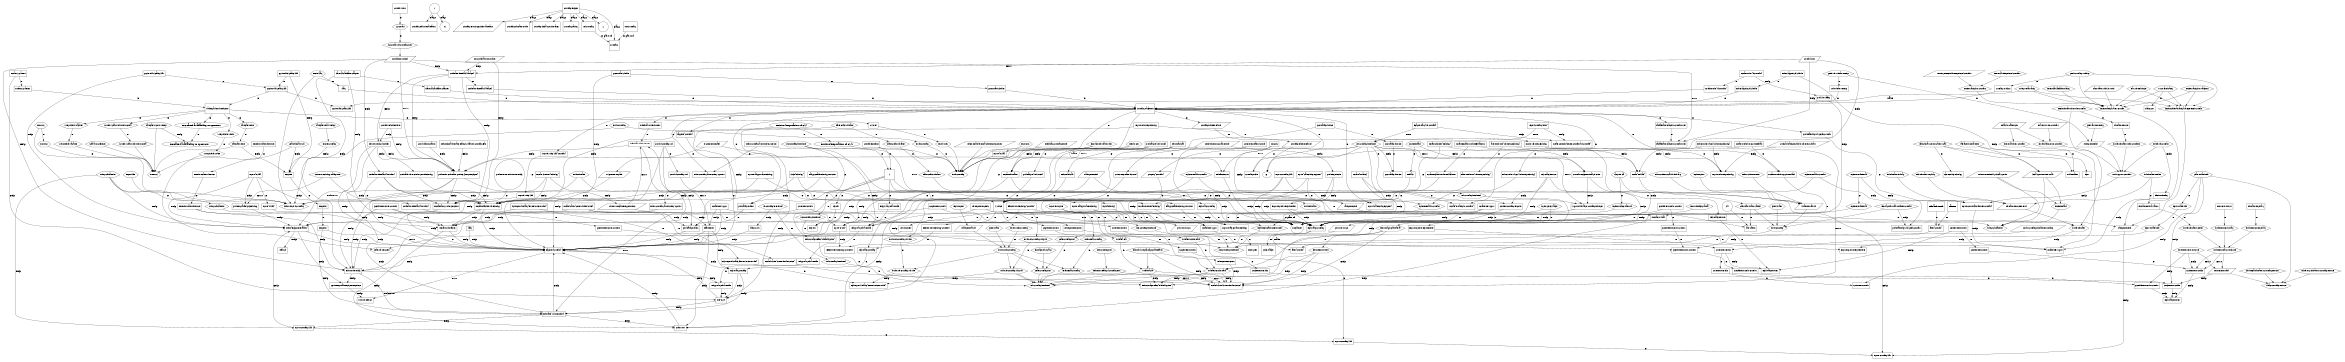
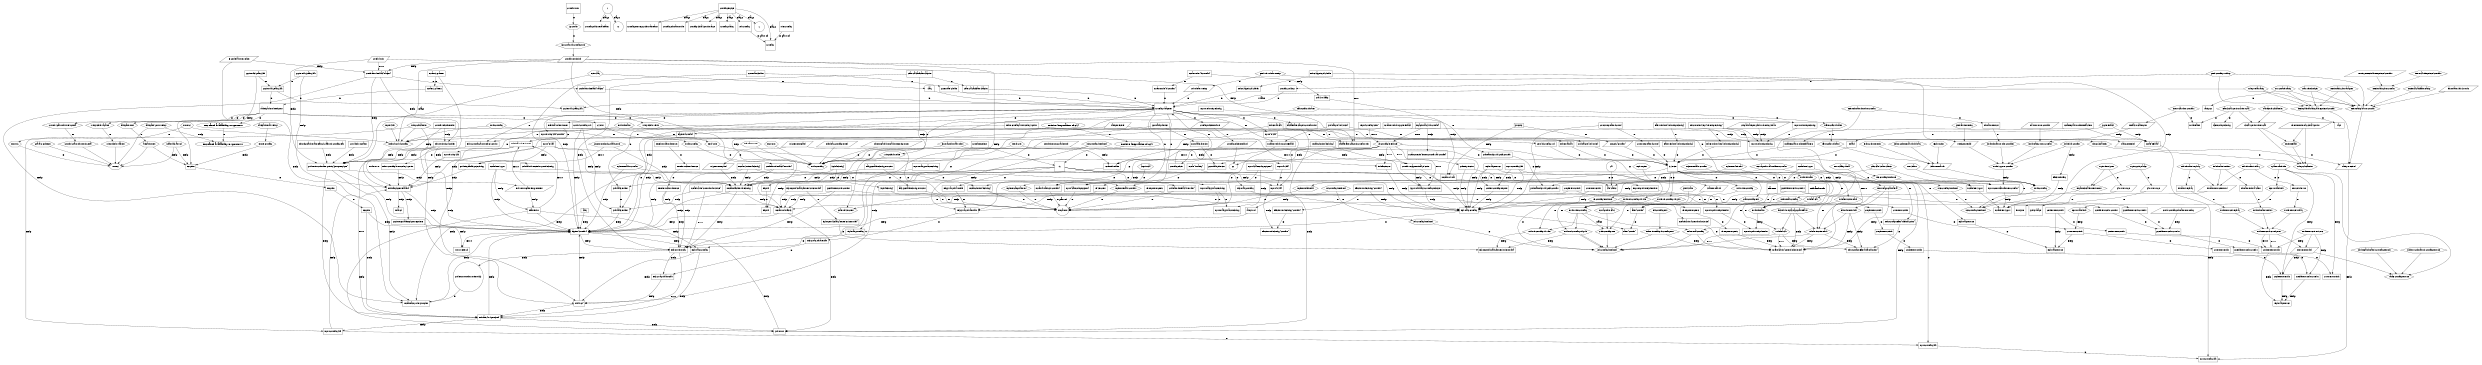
node "Counselling Resource Acquisition/Maintenance": shape parallelogram -> box
node "Web Moderator Meetings": shape box -> parallelogram
edge "Counsellors Be Unionized" -> "Avoid Tension/Confrontation/ Animosity [Amongst Employees]": label "Hurt" -> "Plays"
edge "Deepen [Counselling Session]" -> "Increase Connection [Between Counsellors and Counselled]": removed, label "Help"
edge "Feedback on Calls Be Given" -> "Listen to Calls of New Counsellors": reversed
node "Refer Parents to PHL": added
edge "Listen for Cues" -> "Find Effective Cues": label "Make" -> "Help"
edge "Find Information in E-Library" -> "Information in E-Library": added, label "D"
edge "Find Information in Library" -> "Resources in the Move": added, label "D"
edge "Categorize Call" -> "Collect Caller/Situation Statistics": removed
node "Remove Identifying Material": label "Remove Identifying Material" -> "Remove Staffing Material"
edge "Perform Duties Quickly" -> "Acquire Recognizable Employment Experience": now "Perform Duties Quickly" -> "Avoid Pressure to Perform Duties Quickly"
edge "Perform Duties Quickly" -> "Enthusiastic [Work Atmosphere]": label "Unknown" -> "Hurt"
